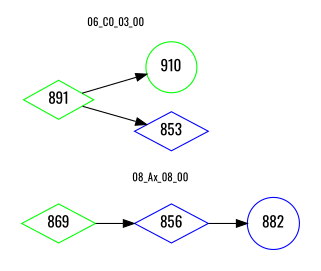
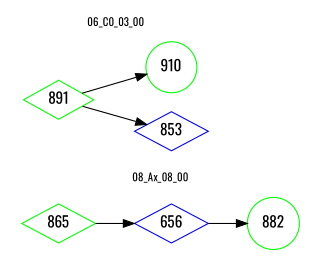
node "869": label "869" -> "865"
node "856": label "856" -> "656"
node "882": color blue -> green
